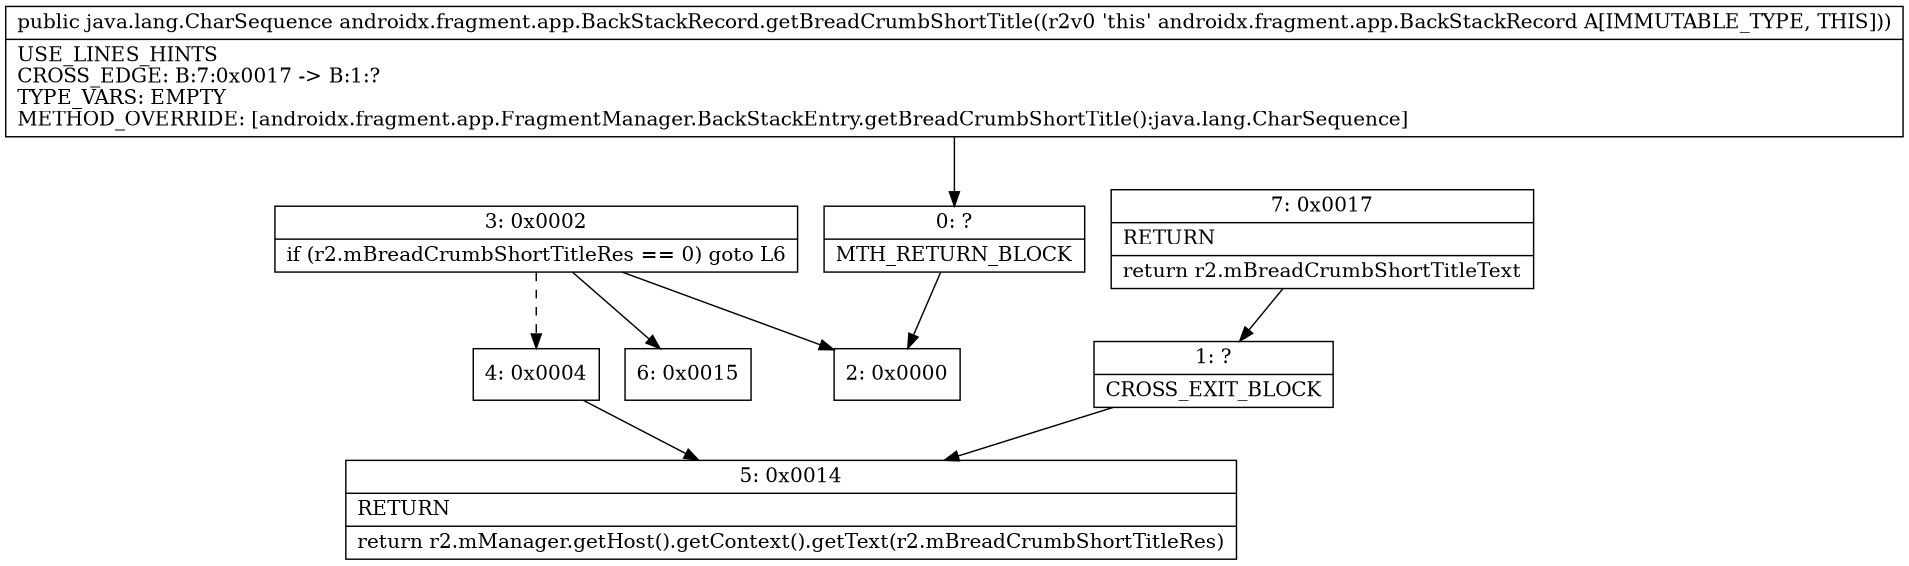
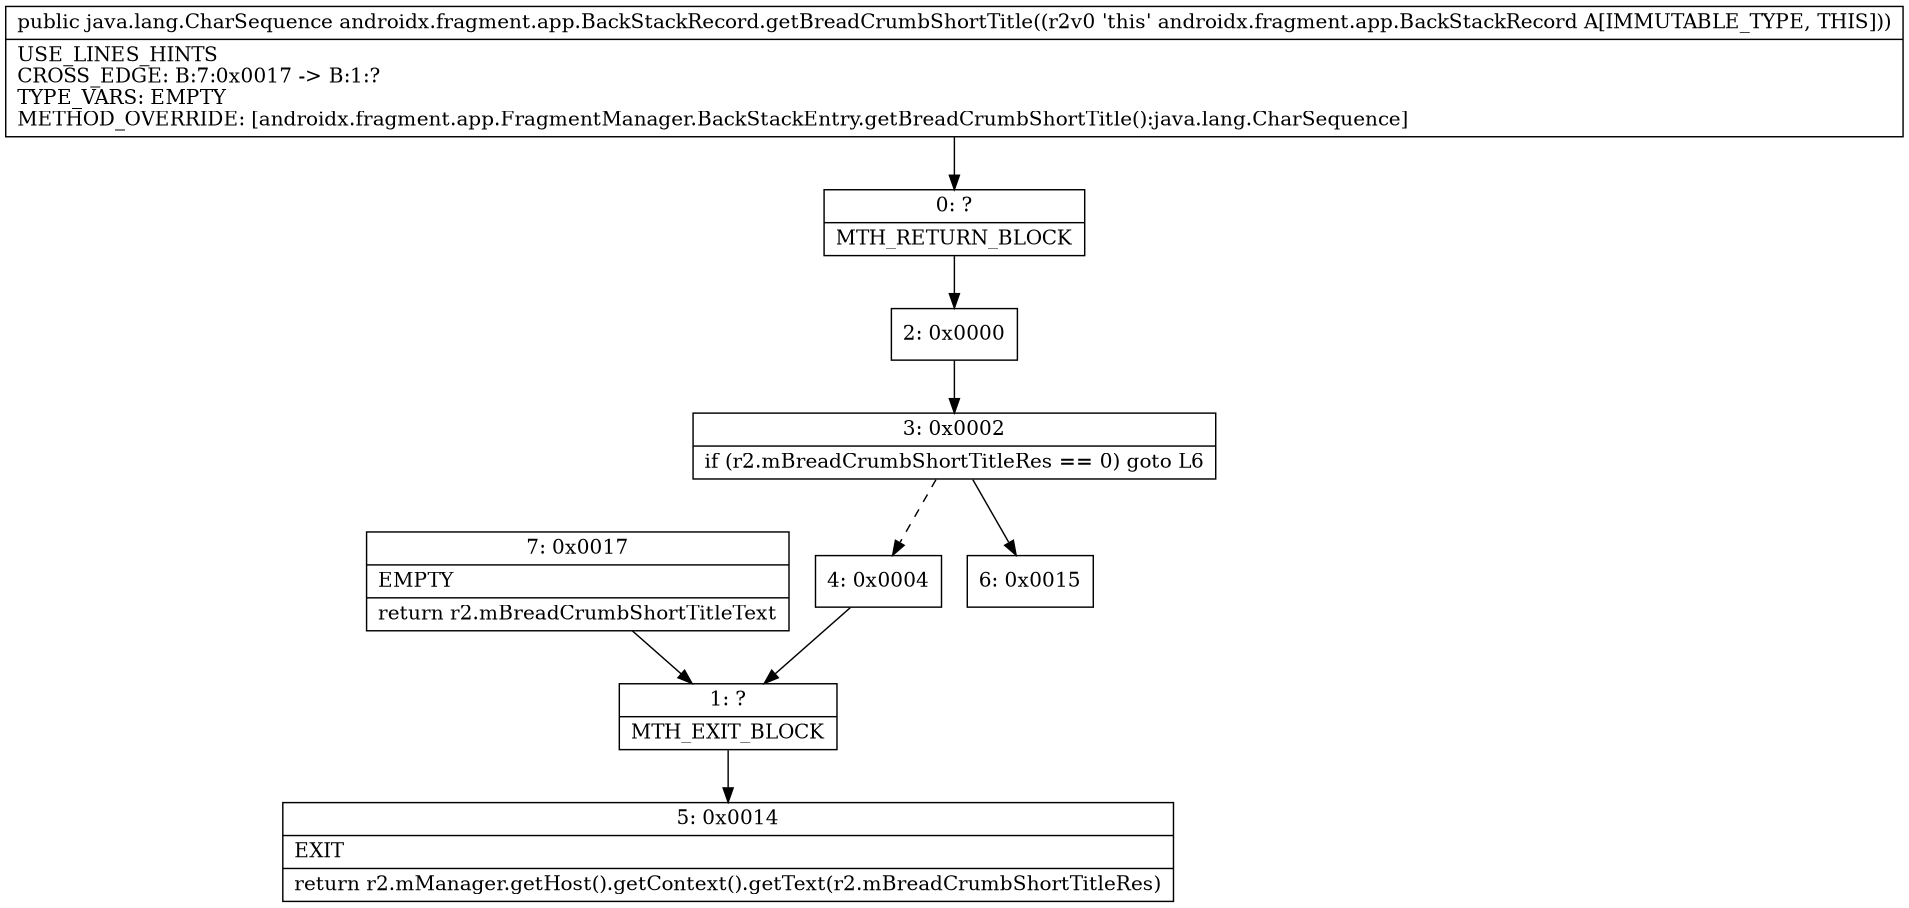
node "7: 0x0017": text "RETURN" -> "EMPTY"
edge "3: 0x0002" -> "2: 0x0000": reversed
node "1: ?": text "CROSS_EXIT_BLOCK" -> "MTH_EXIT_BLOCK"
edge "4: 0x0004" -> "5: 0x0014": now "4: 0x0004" -> "1: ?"
node "5: 0x0014": text "RETURN" -> "EXIT"
